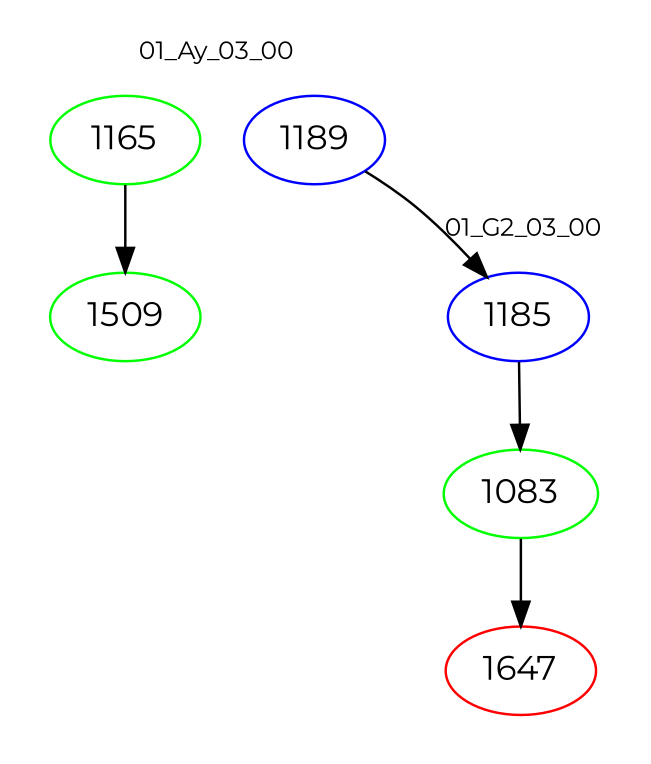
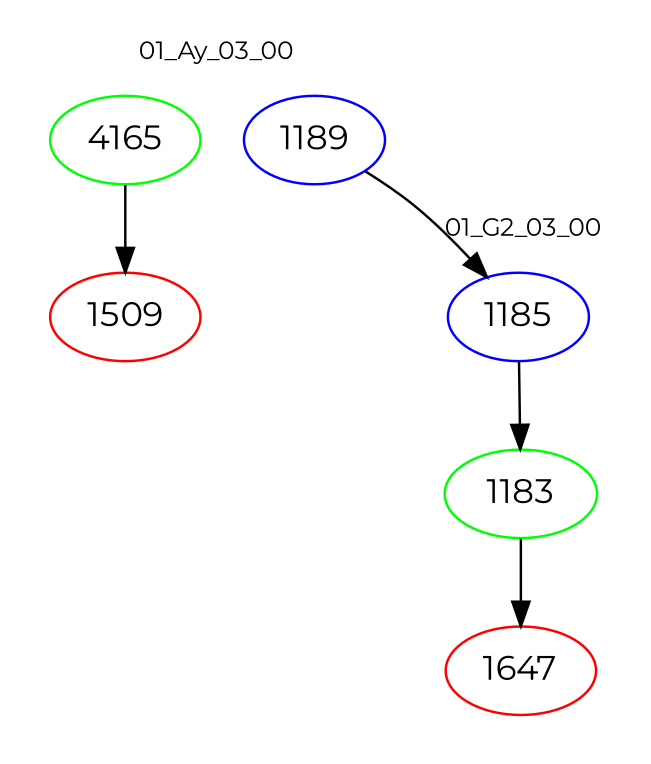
node "1165": label "1165" -> "4165"
node "1509": color green -> red
node "1083": label "1083" -> "1183"
